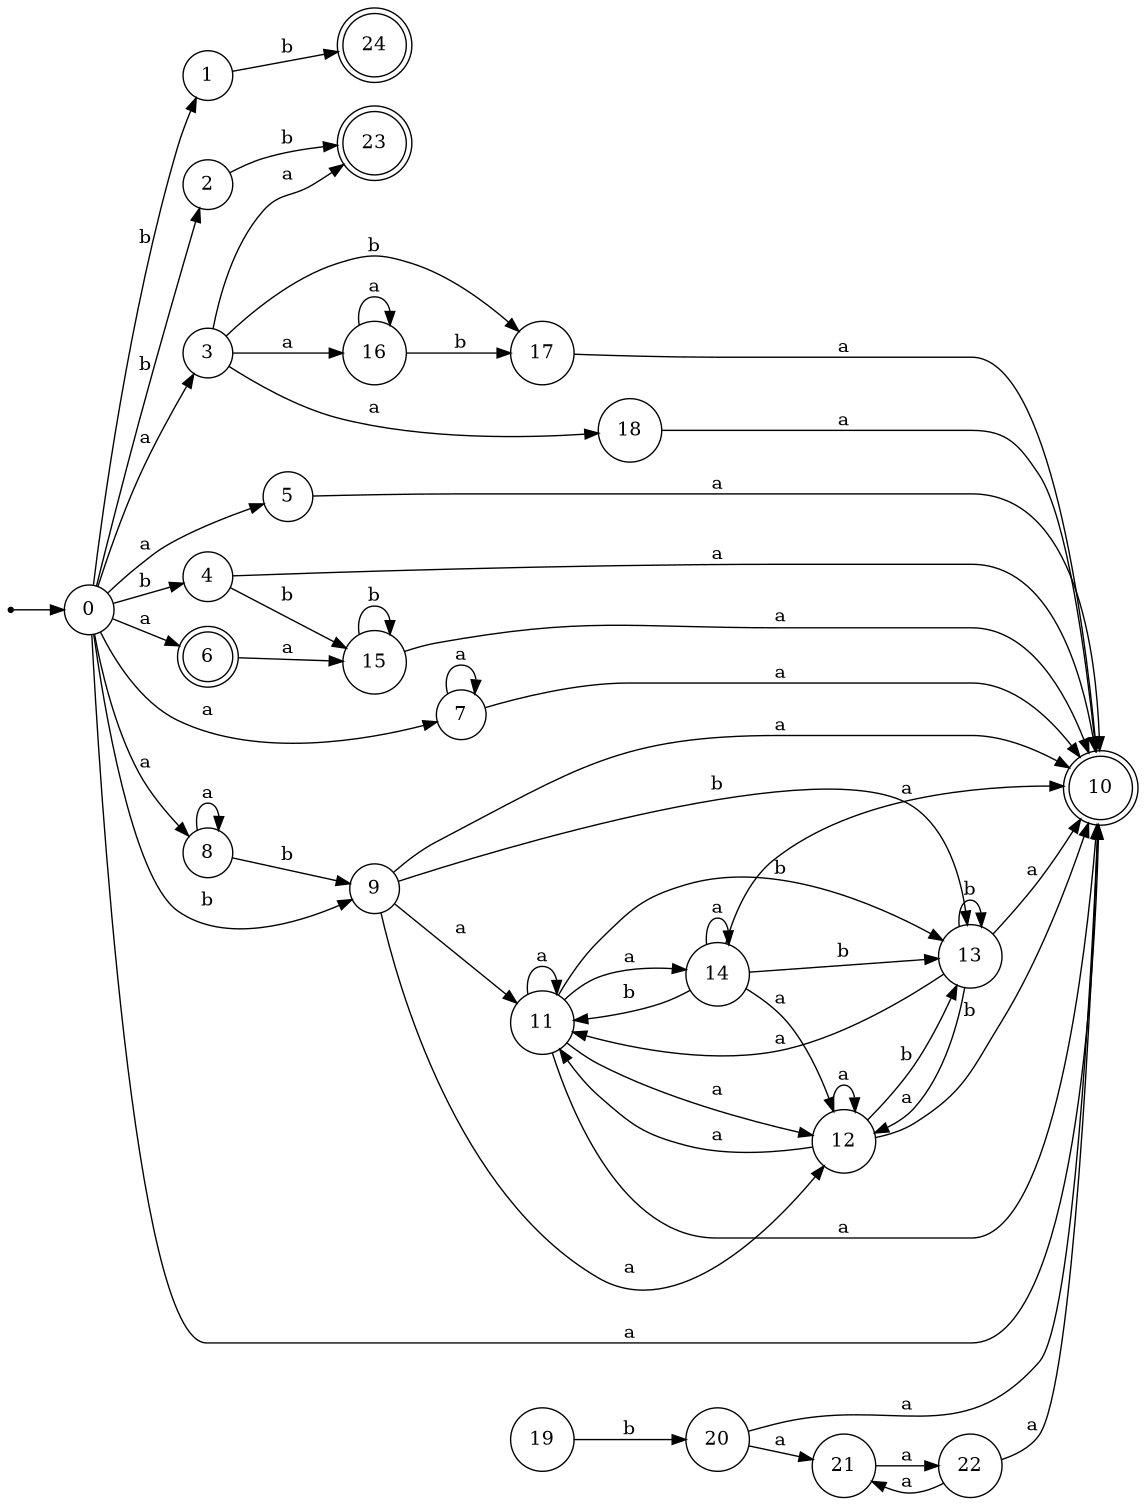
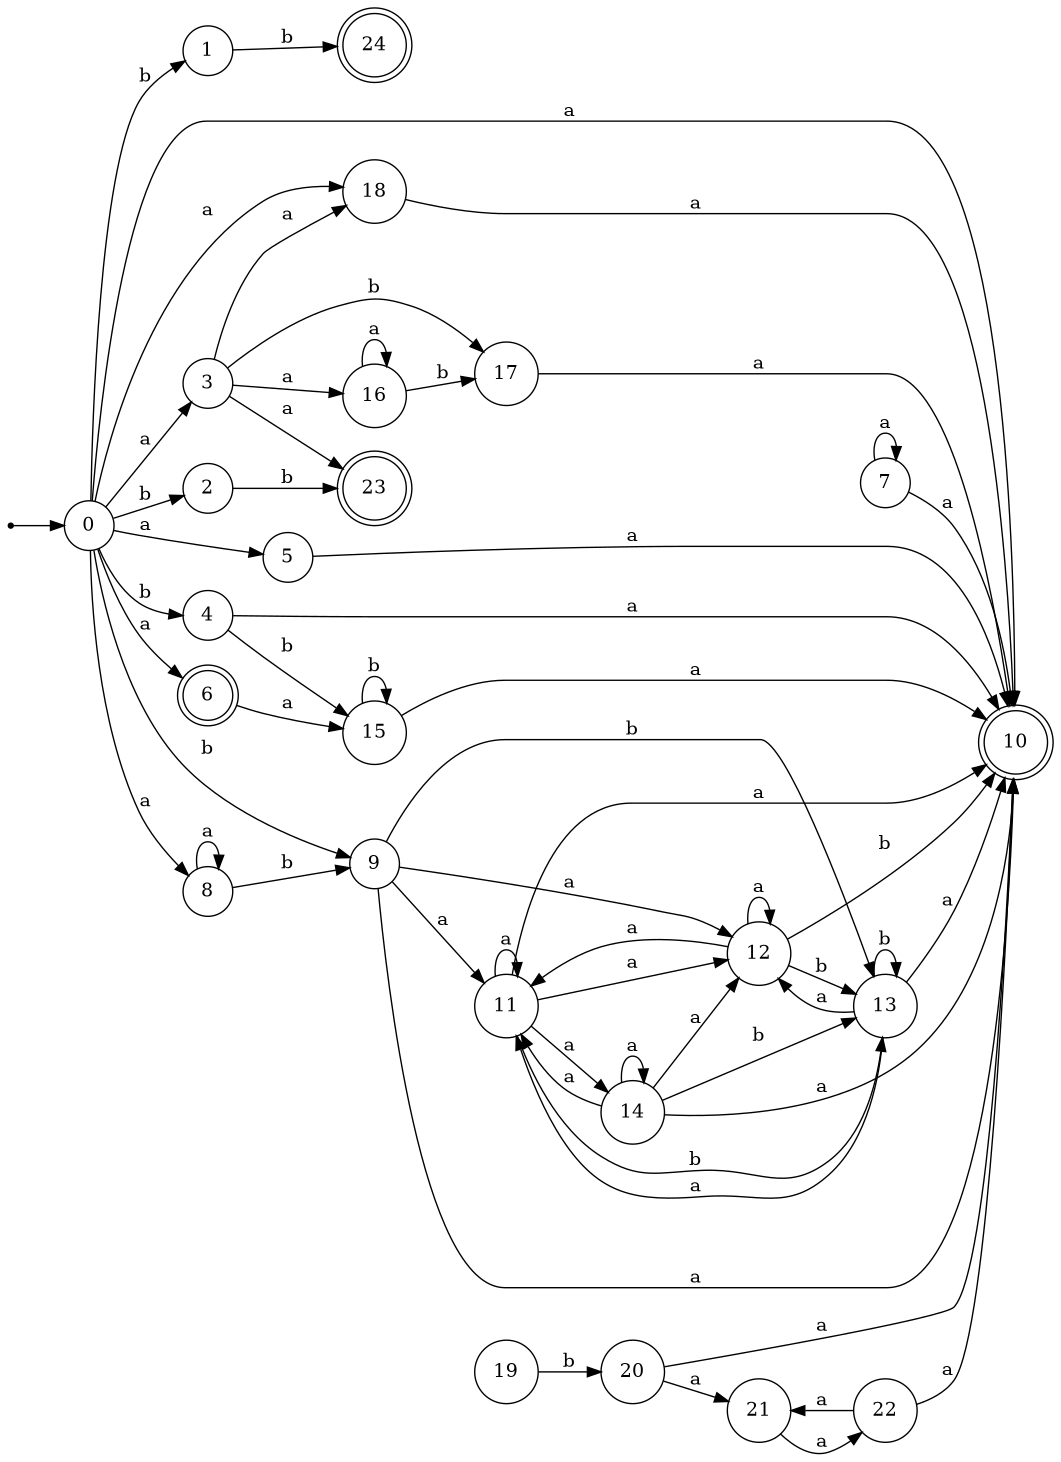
edge "0" -> "7": now "0" -> "18"
edge "14" -> "11": label "b" -> "a"
